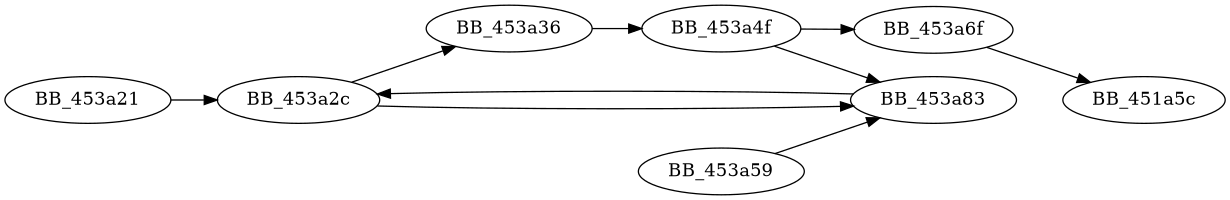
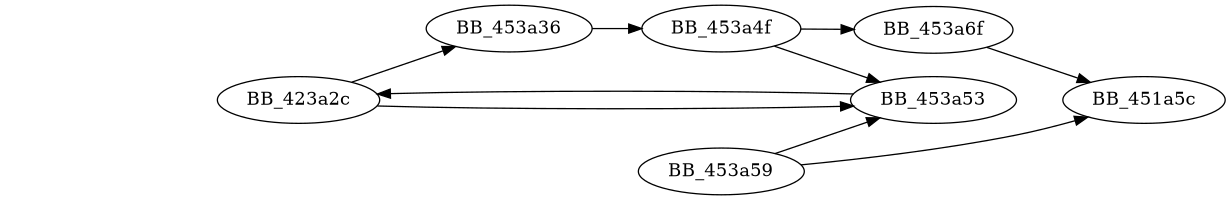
node "BB_453a21": removed
node "BB_453a2c": label "BB_453a2c" -> "BB_423a2c"
node "BB_453a83": label "BB_453a83" -> "BB_453a53"
edge "BB_453a59" -> "BB_451a5c": added
